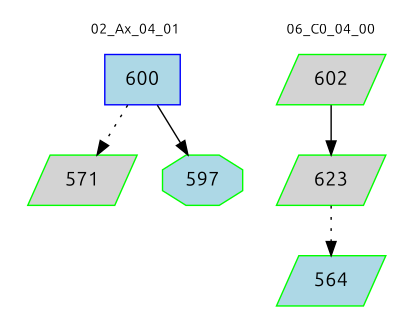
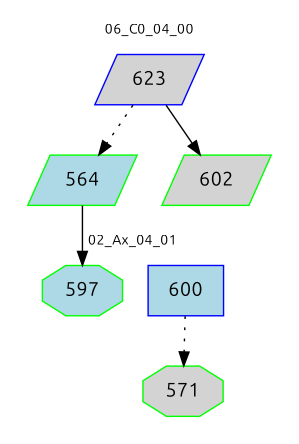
edge "602" -> "623": reversed
edge "600" -> "597": now "564" -> "597"
node "571": shape parallelogram -> octagon
node "623": color green -> blue
